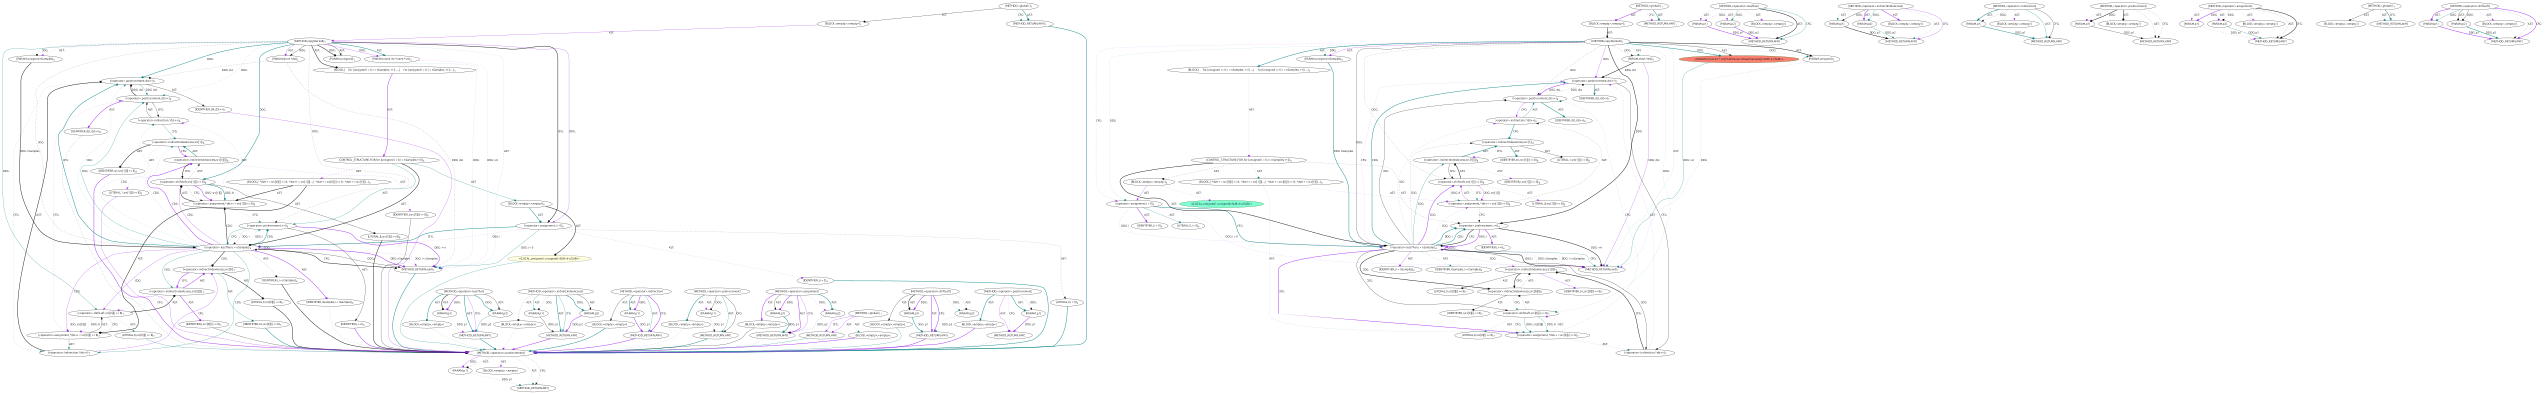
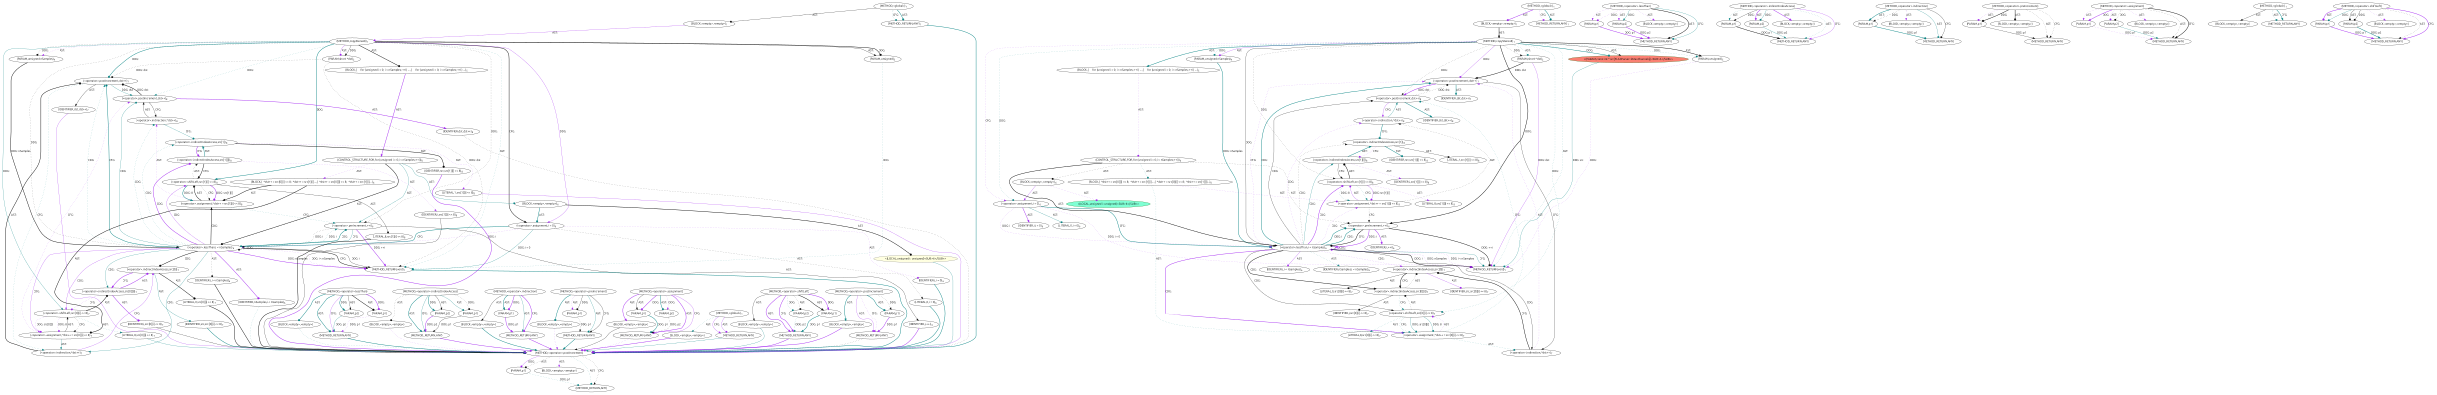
node "(PARAM,const int *const *src)": removed
